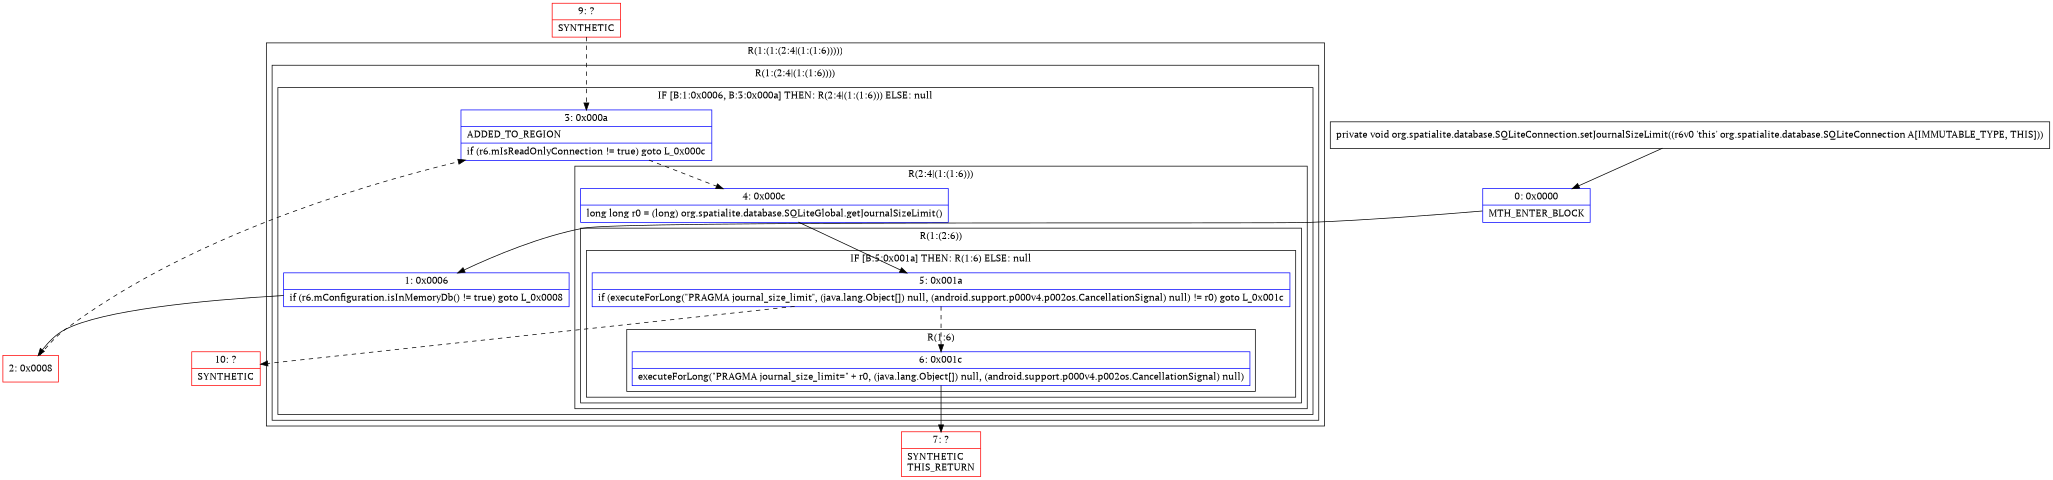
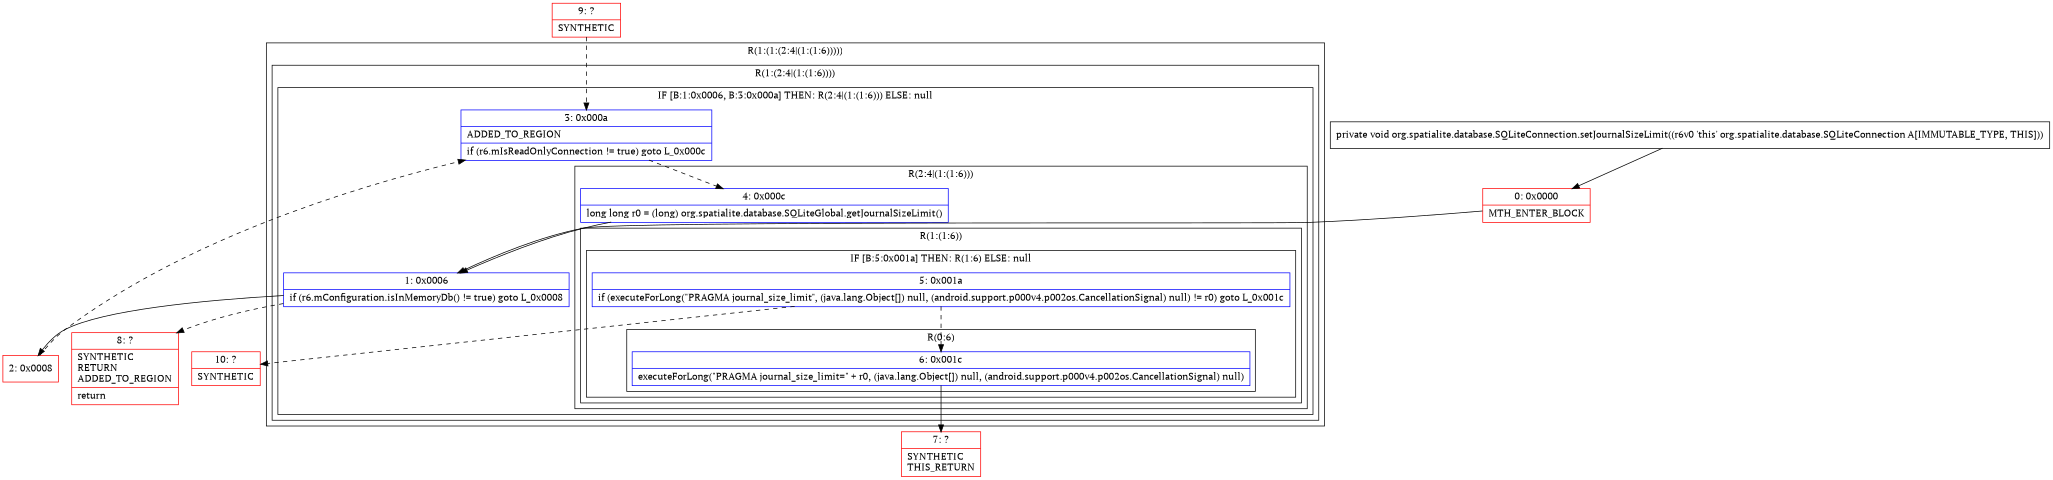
node "0: 0x0000": color blue -> red
cluster "R(1:(2:6))": label "R(1:(2:6))" -> "R(1:(1:6))"
edge "4: 0x000c" -> "5: 0x001a": now "4: 0x000c" -> "1: 0x0006"
cluster "R(1:6)": label "R(1:6)" -> "R(0:6)"
node "8: ?": added
